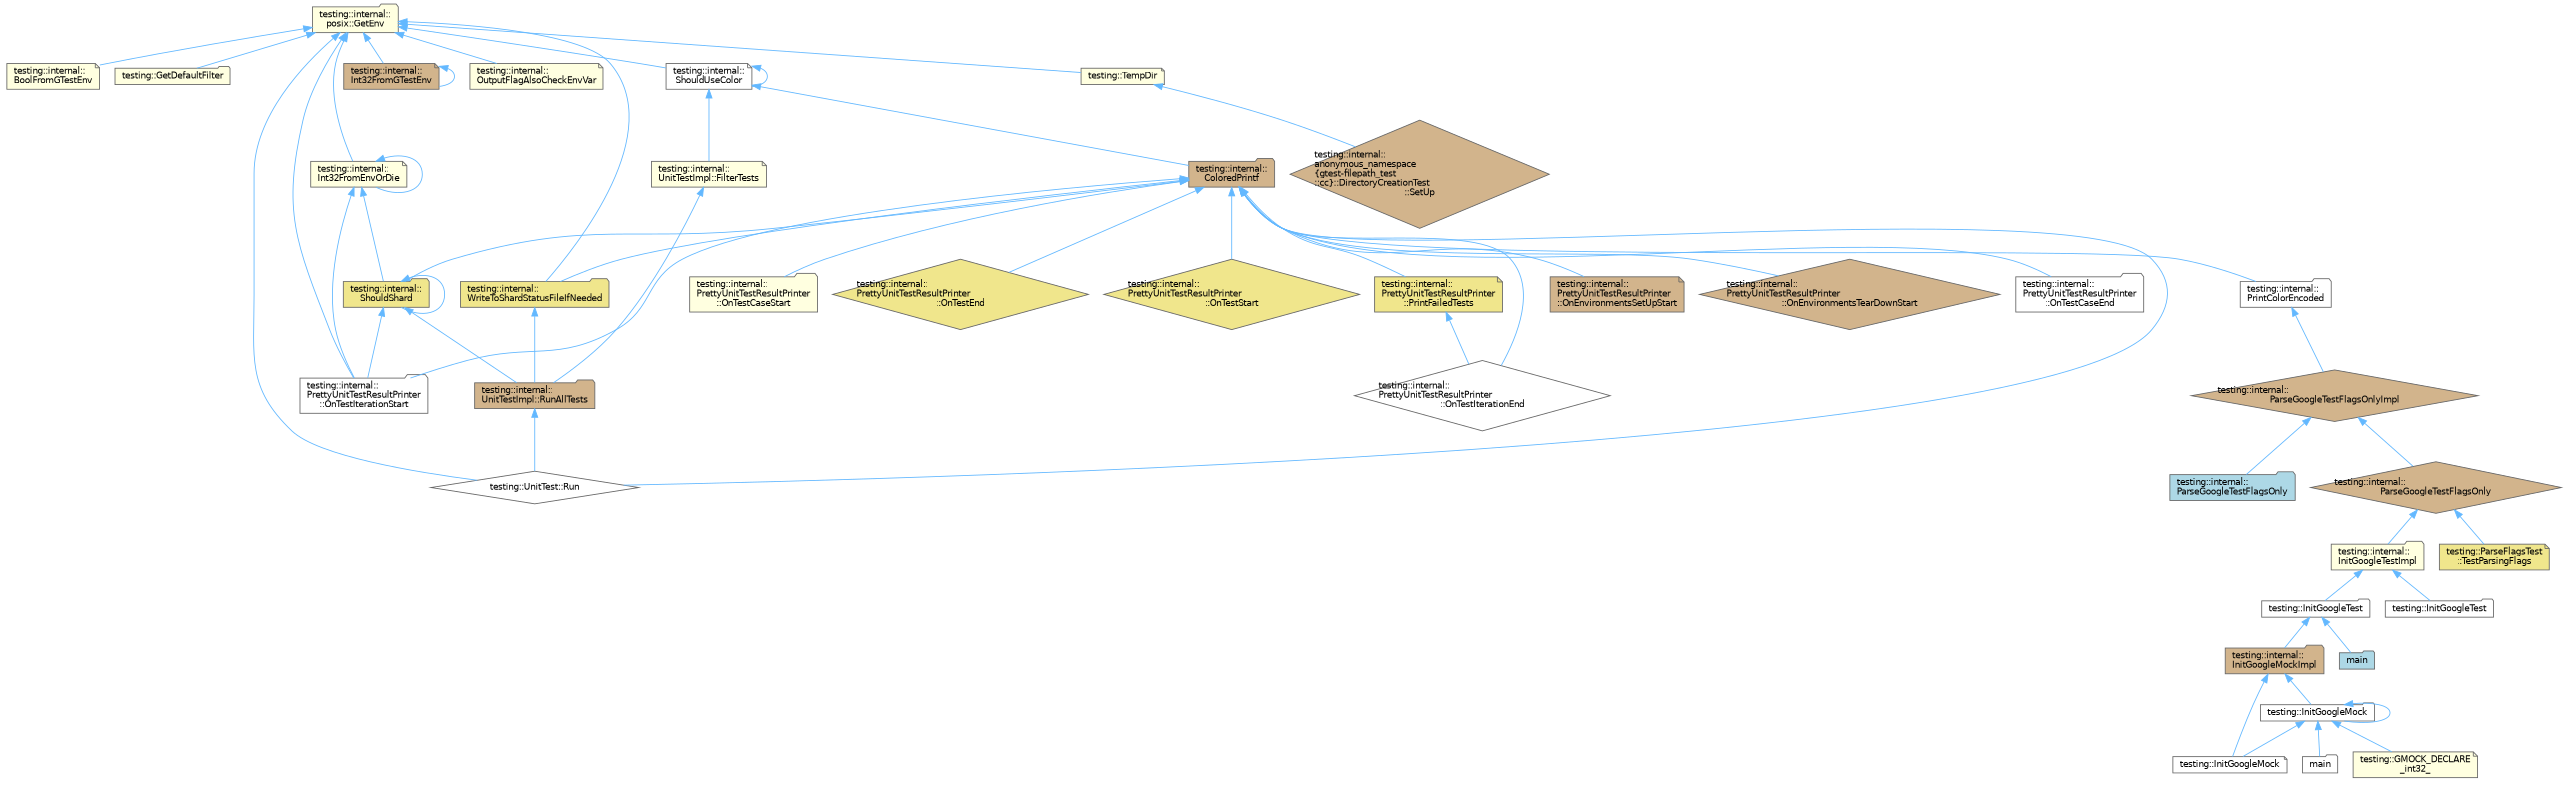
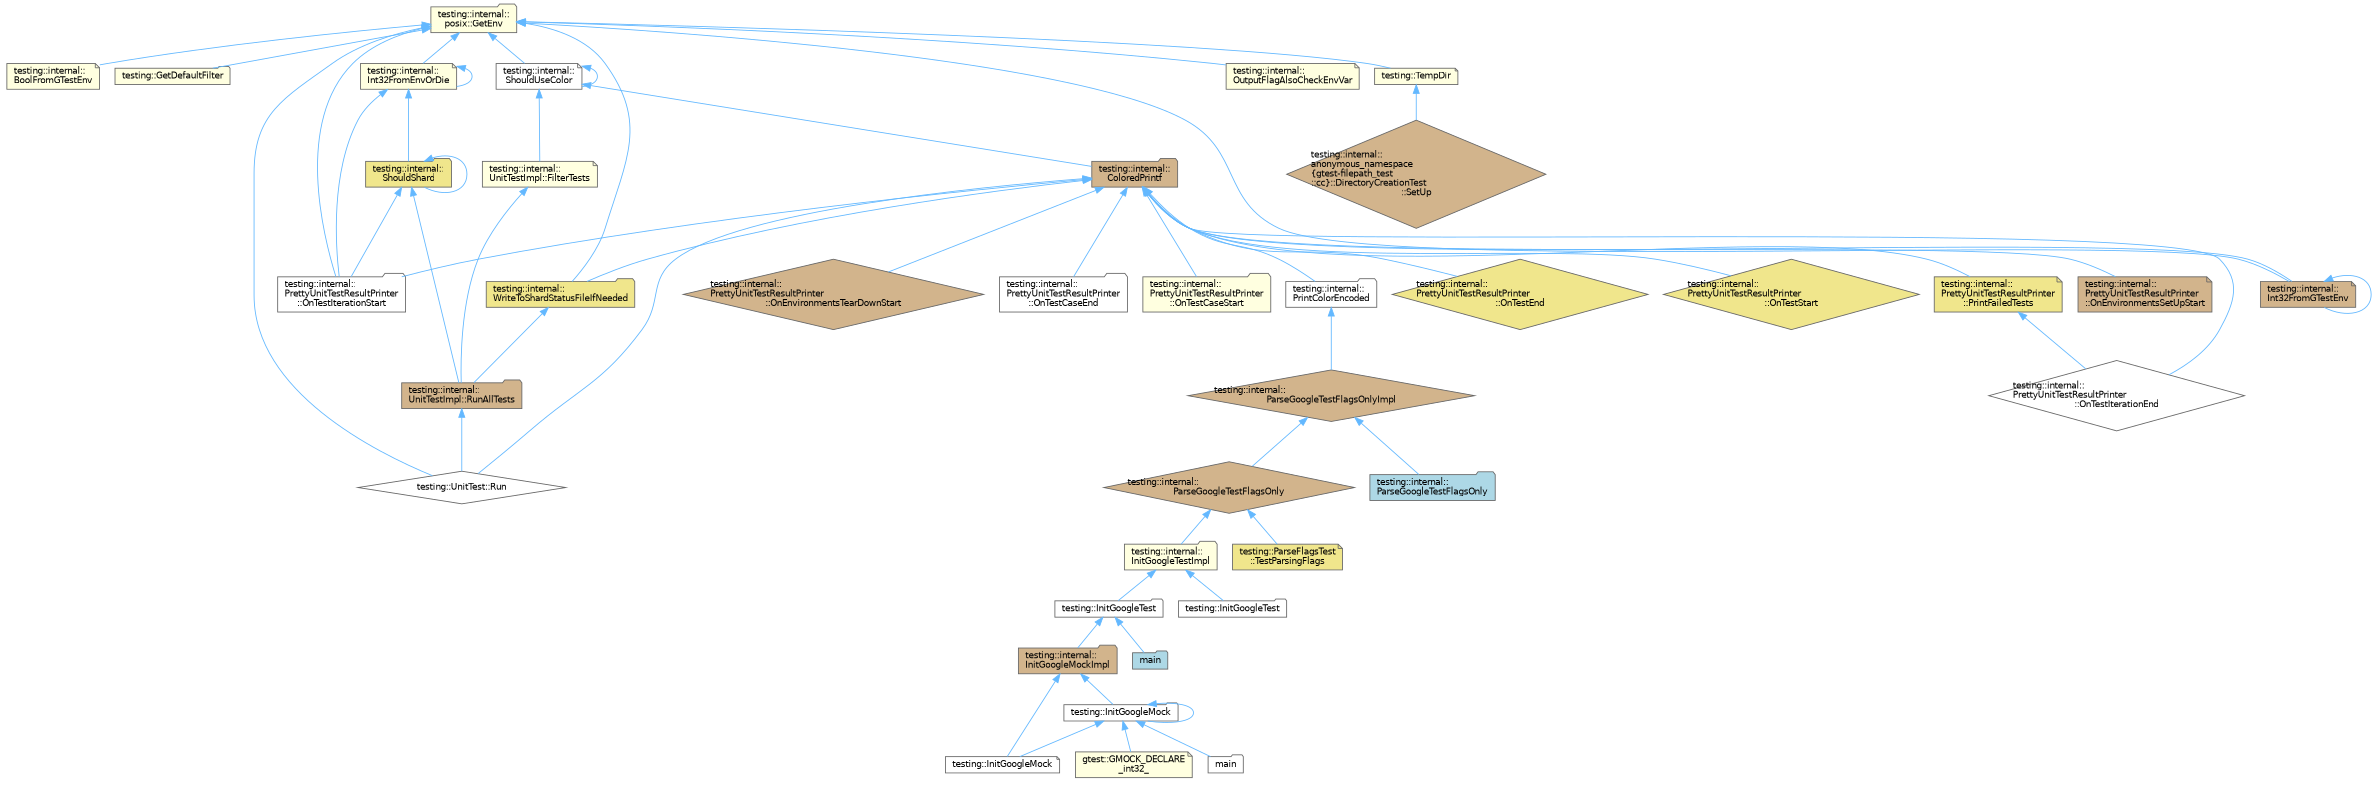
edge "testing::internal:: ShouldShard" -> "testing::internal:: ColoredPrintf": now "testing::internal:: Int32FromGTestEnv" -> "testing::internal:: ColoredPrintf"
node "testing::GMOCK_DECLARE _int32_": label "testing::GMOCK_DECLARE _int32_" -> "gtest::GMOCK_DECLARE _int32_"
